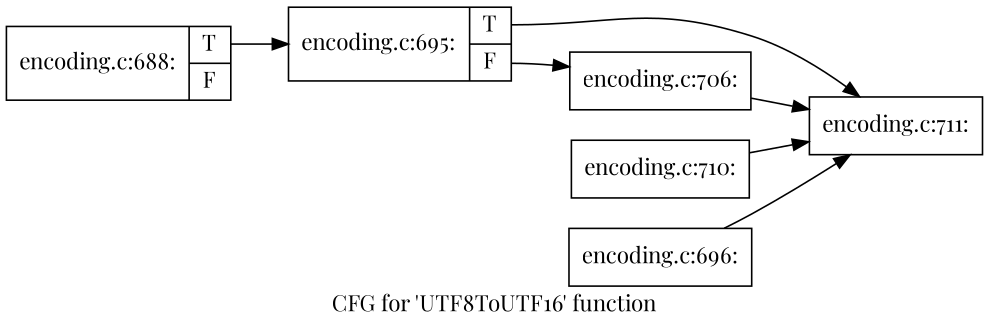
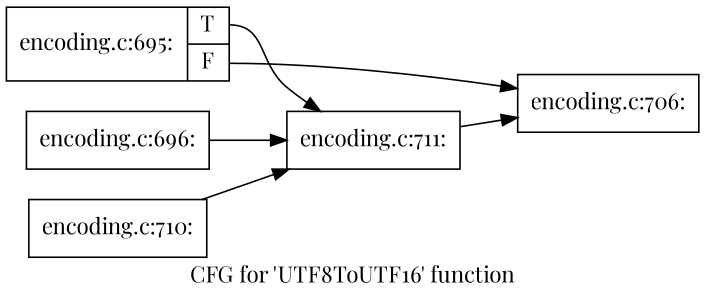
node "encoding.c:688:": removed
edge "encoding.c:706:" -> "encoding.c:711:": reversed
